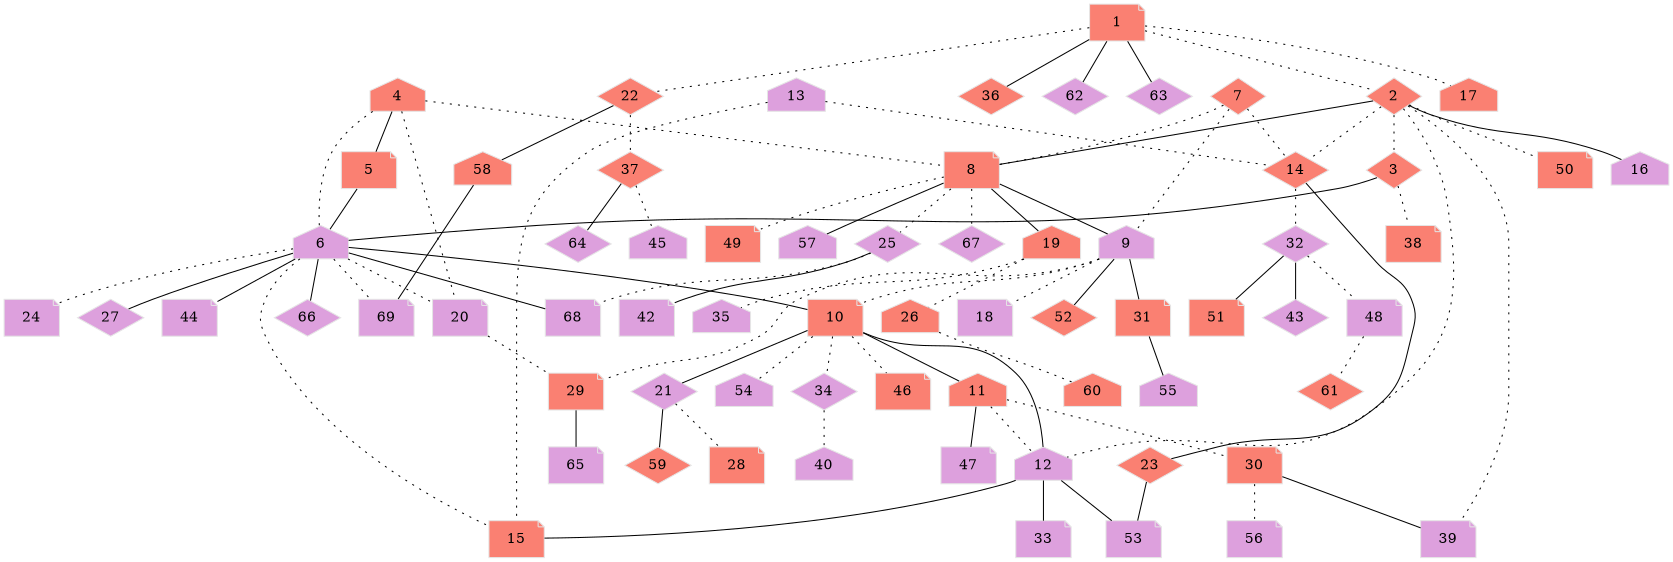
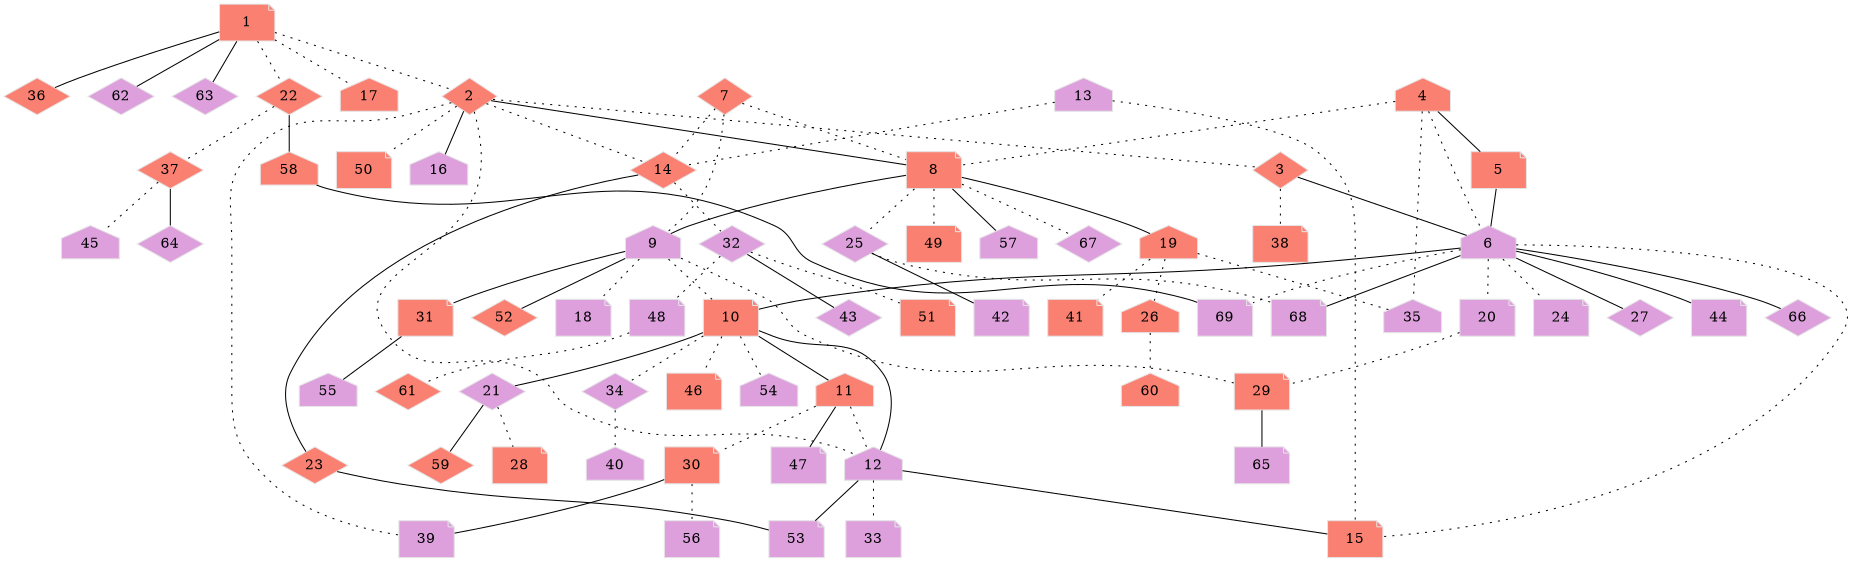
edge "4" -- "20": now "4" -- "35"
edge "32" -- "51": style solid -> dotted
node "41": added
edge "12" -- "33": style solid -> dotted
